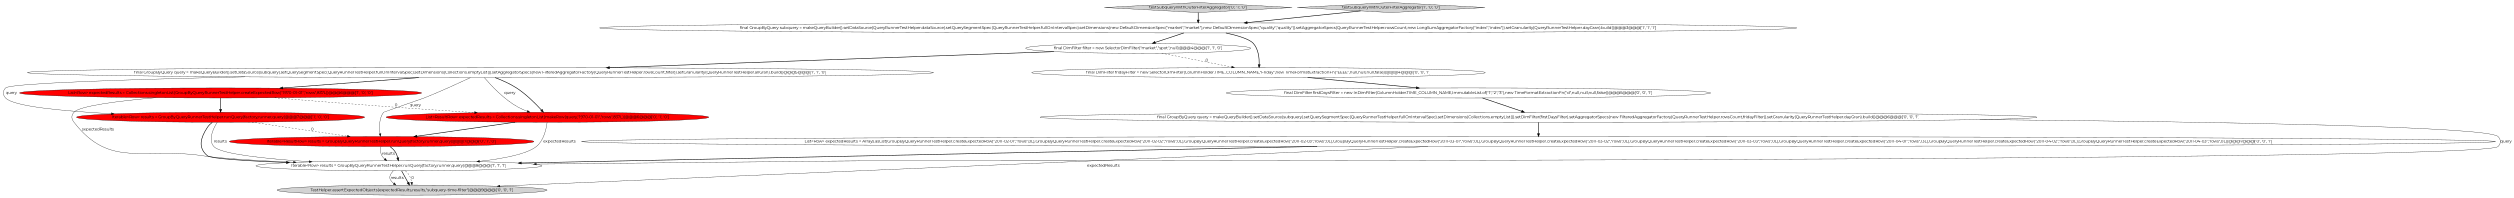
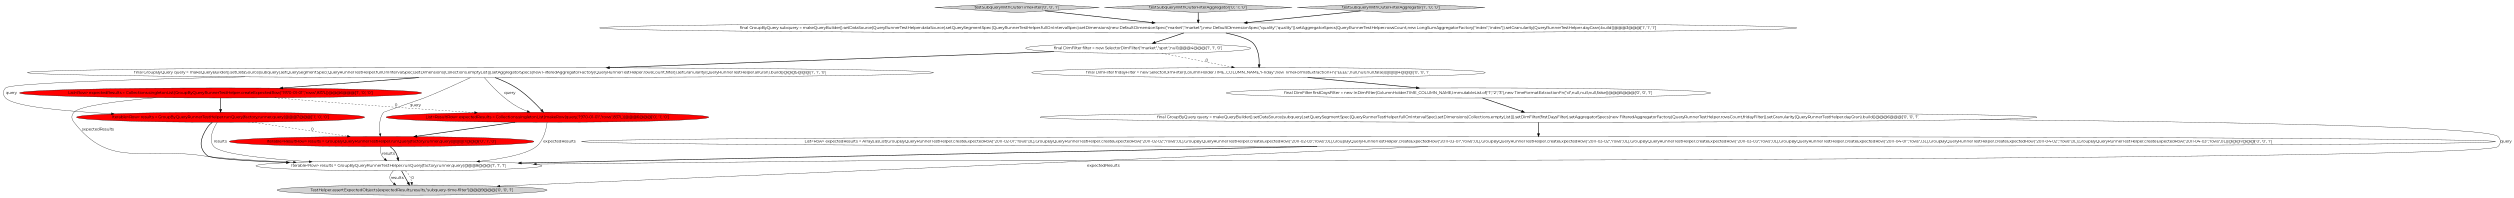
node "testSubqueryWithOuterTimeFilter['0', '0', '1']": added
